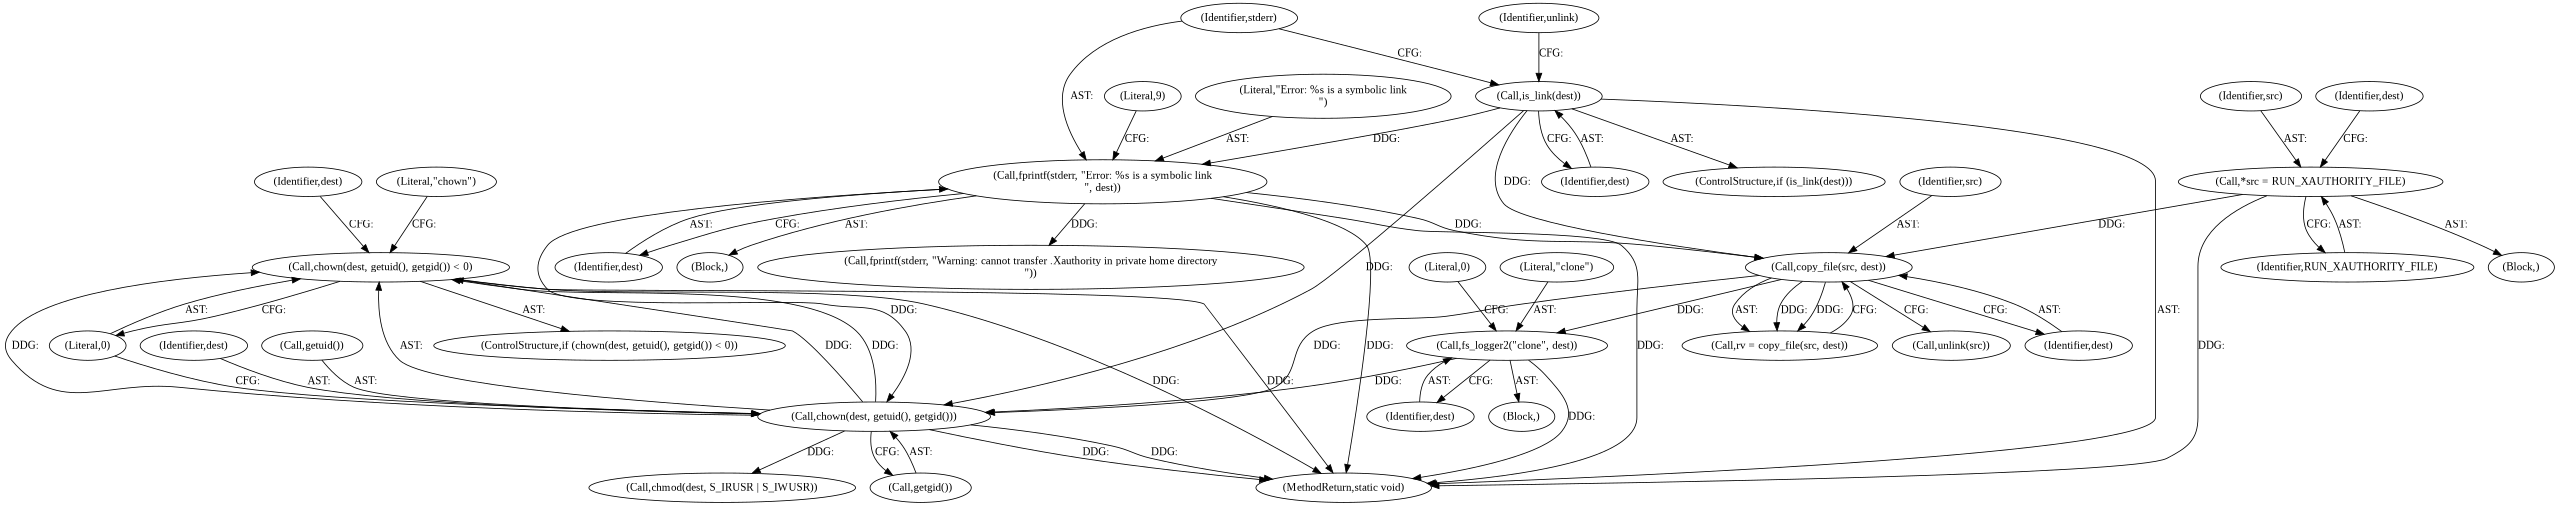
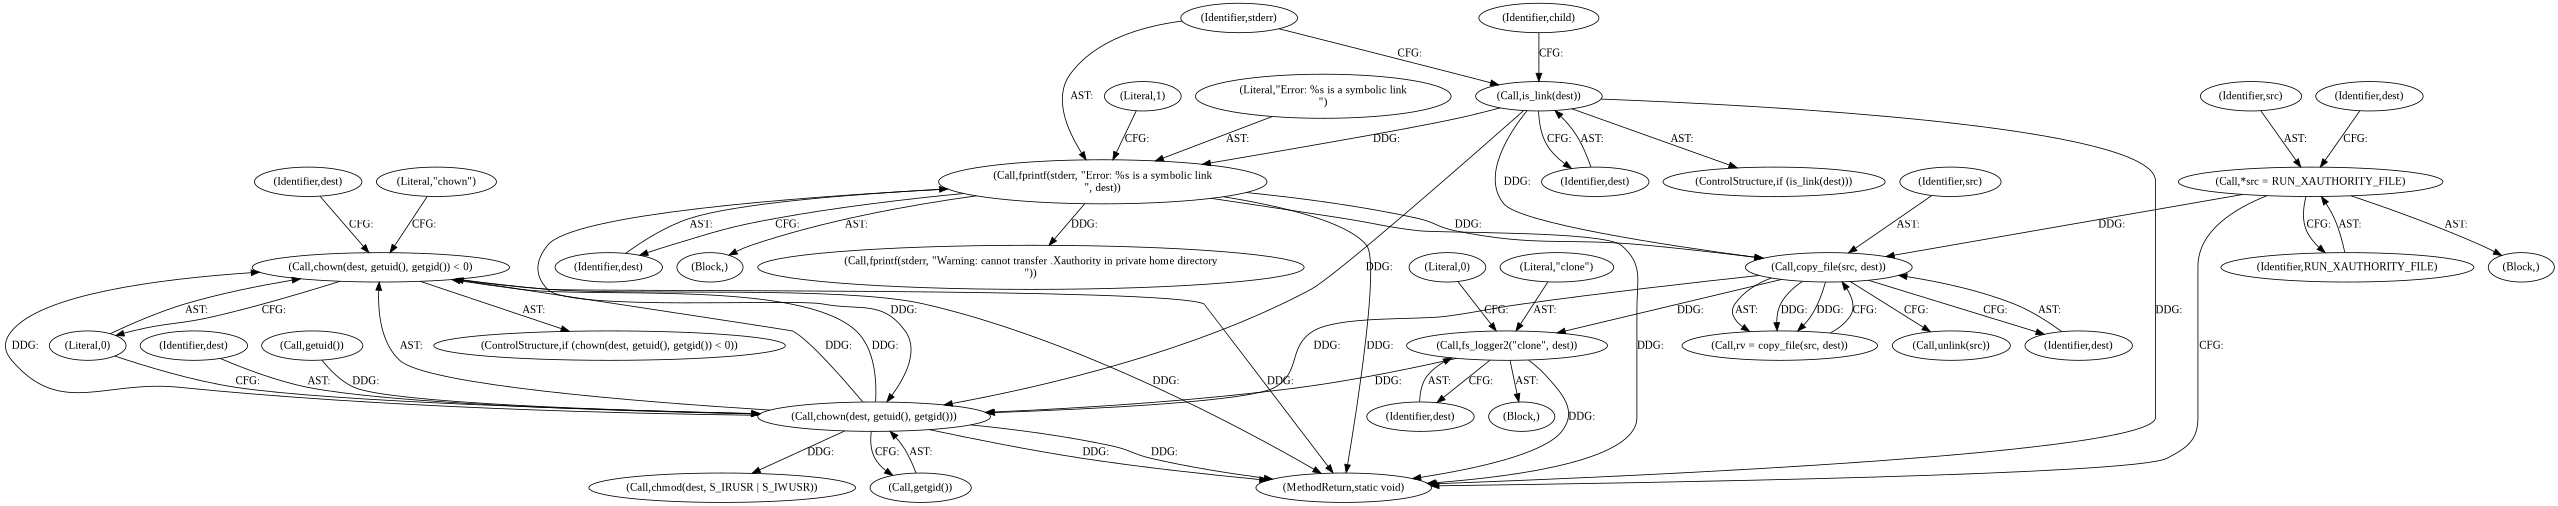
node "(Identifier,unlink)": label "(Identifier,unlink)" -> "(Identifier,child)"
node "(Literal,9)": label "(Literal,9)" -> "(Literal,1)"
edge "(Call,is_link(dest))" -> "(MethodReturn,static void)": label "AST: " -> "DDG: "
edge "(Call,*src = RUN_XAUTHORITY_FILE)" -> "(MethodReturn,static void)": label "DDG: " -> "CFG: "
edge "(Call,getuid())" -> "(Call,chown(dest, getuid(), getgid()))": label "AST: " -> "DDG: "
